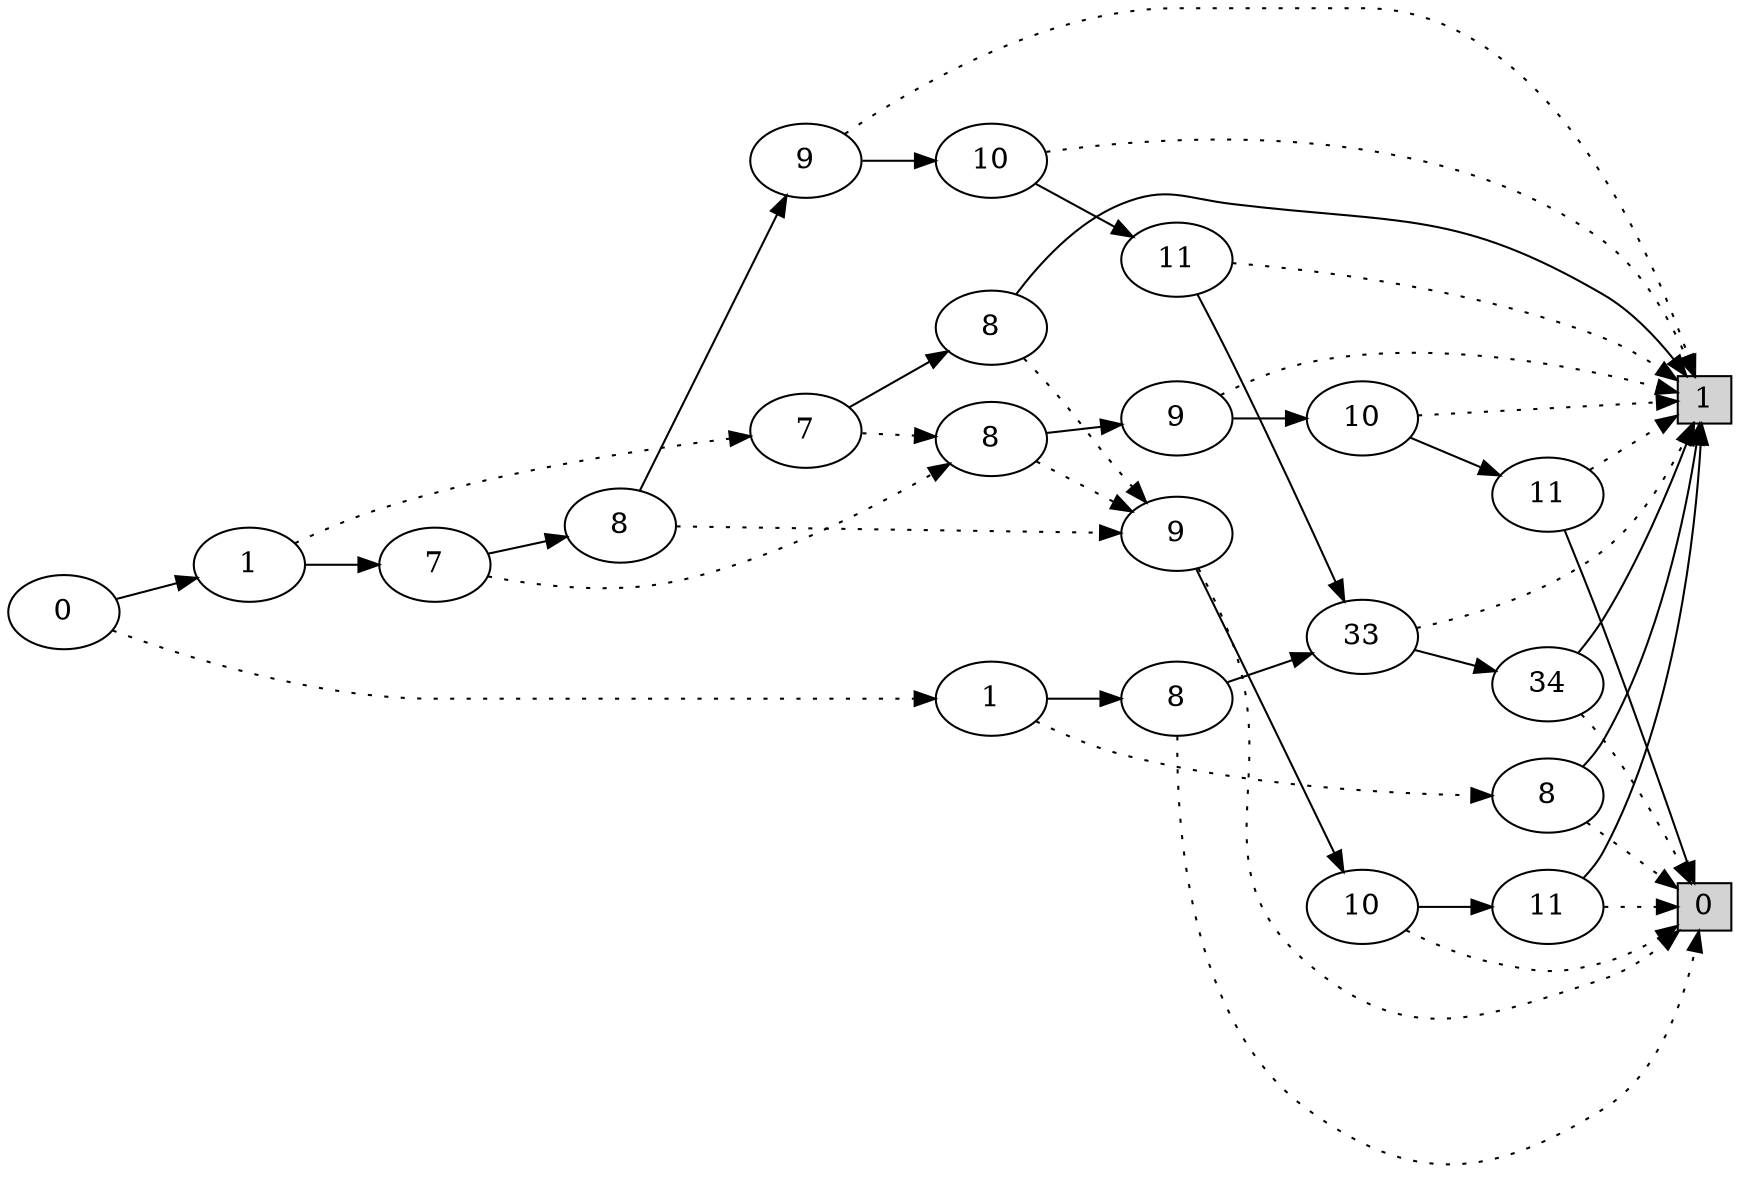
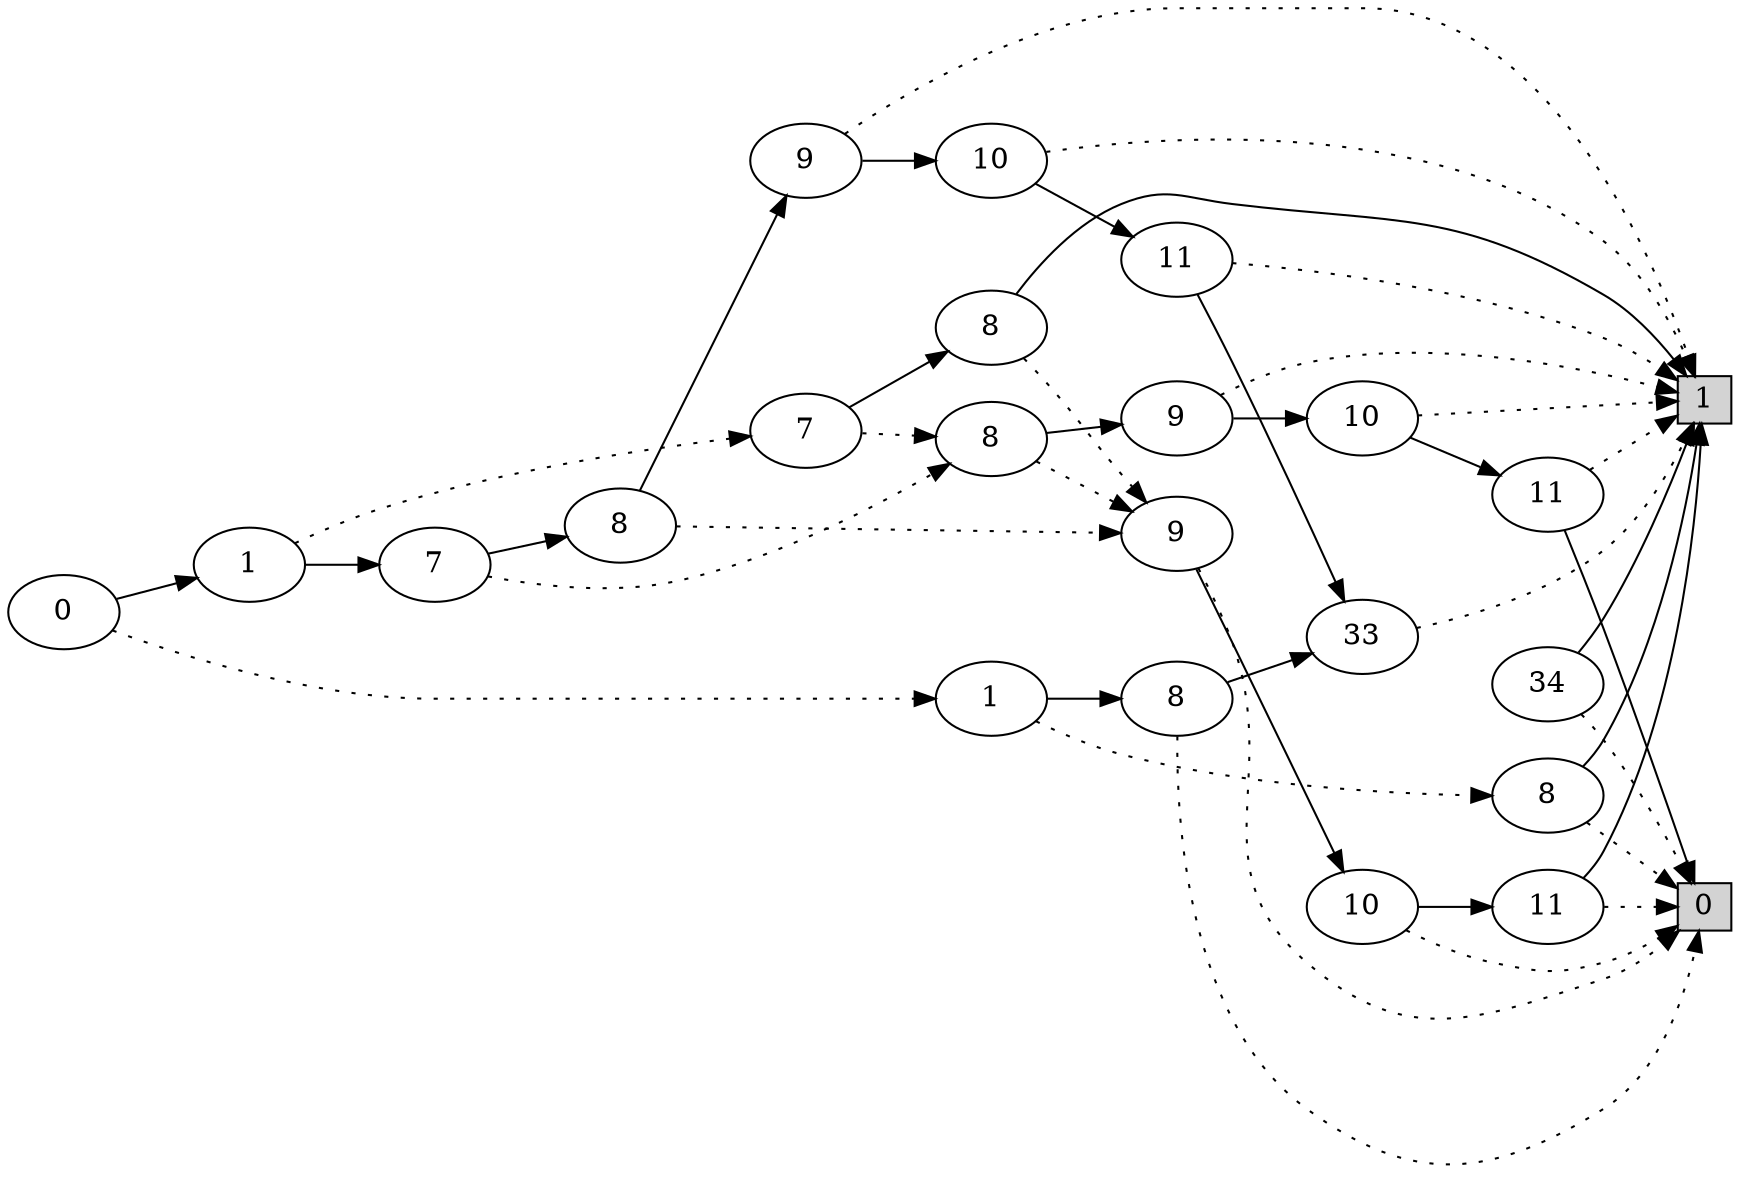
edge "33" -> "34": removed
